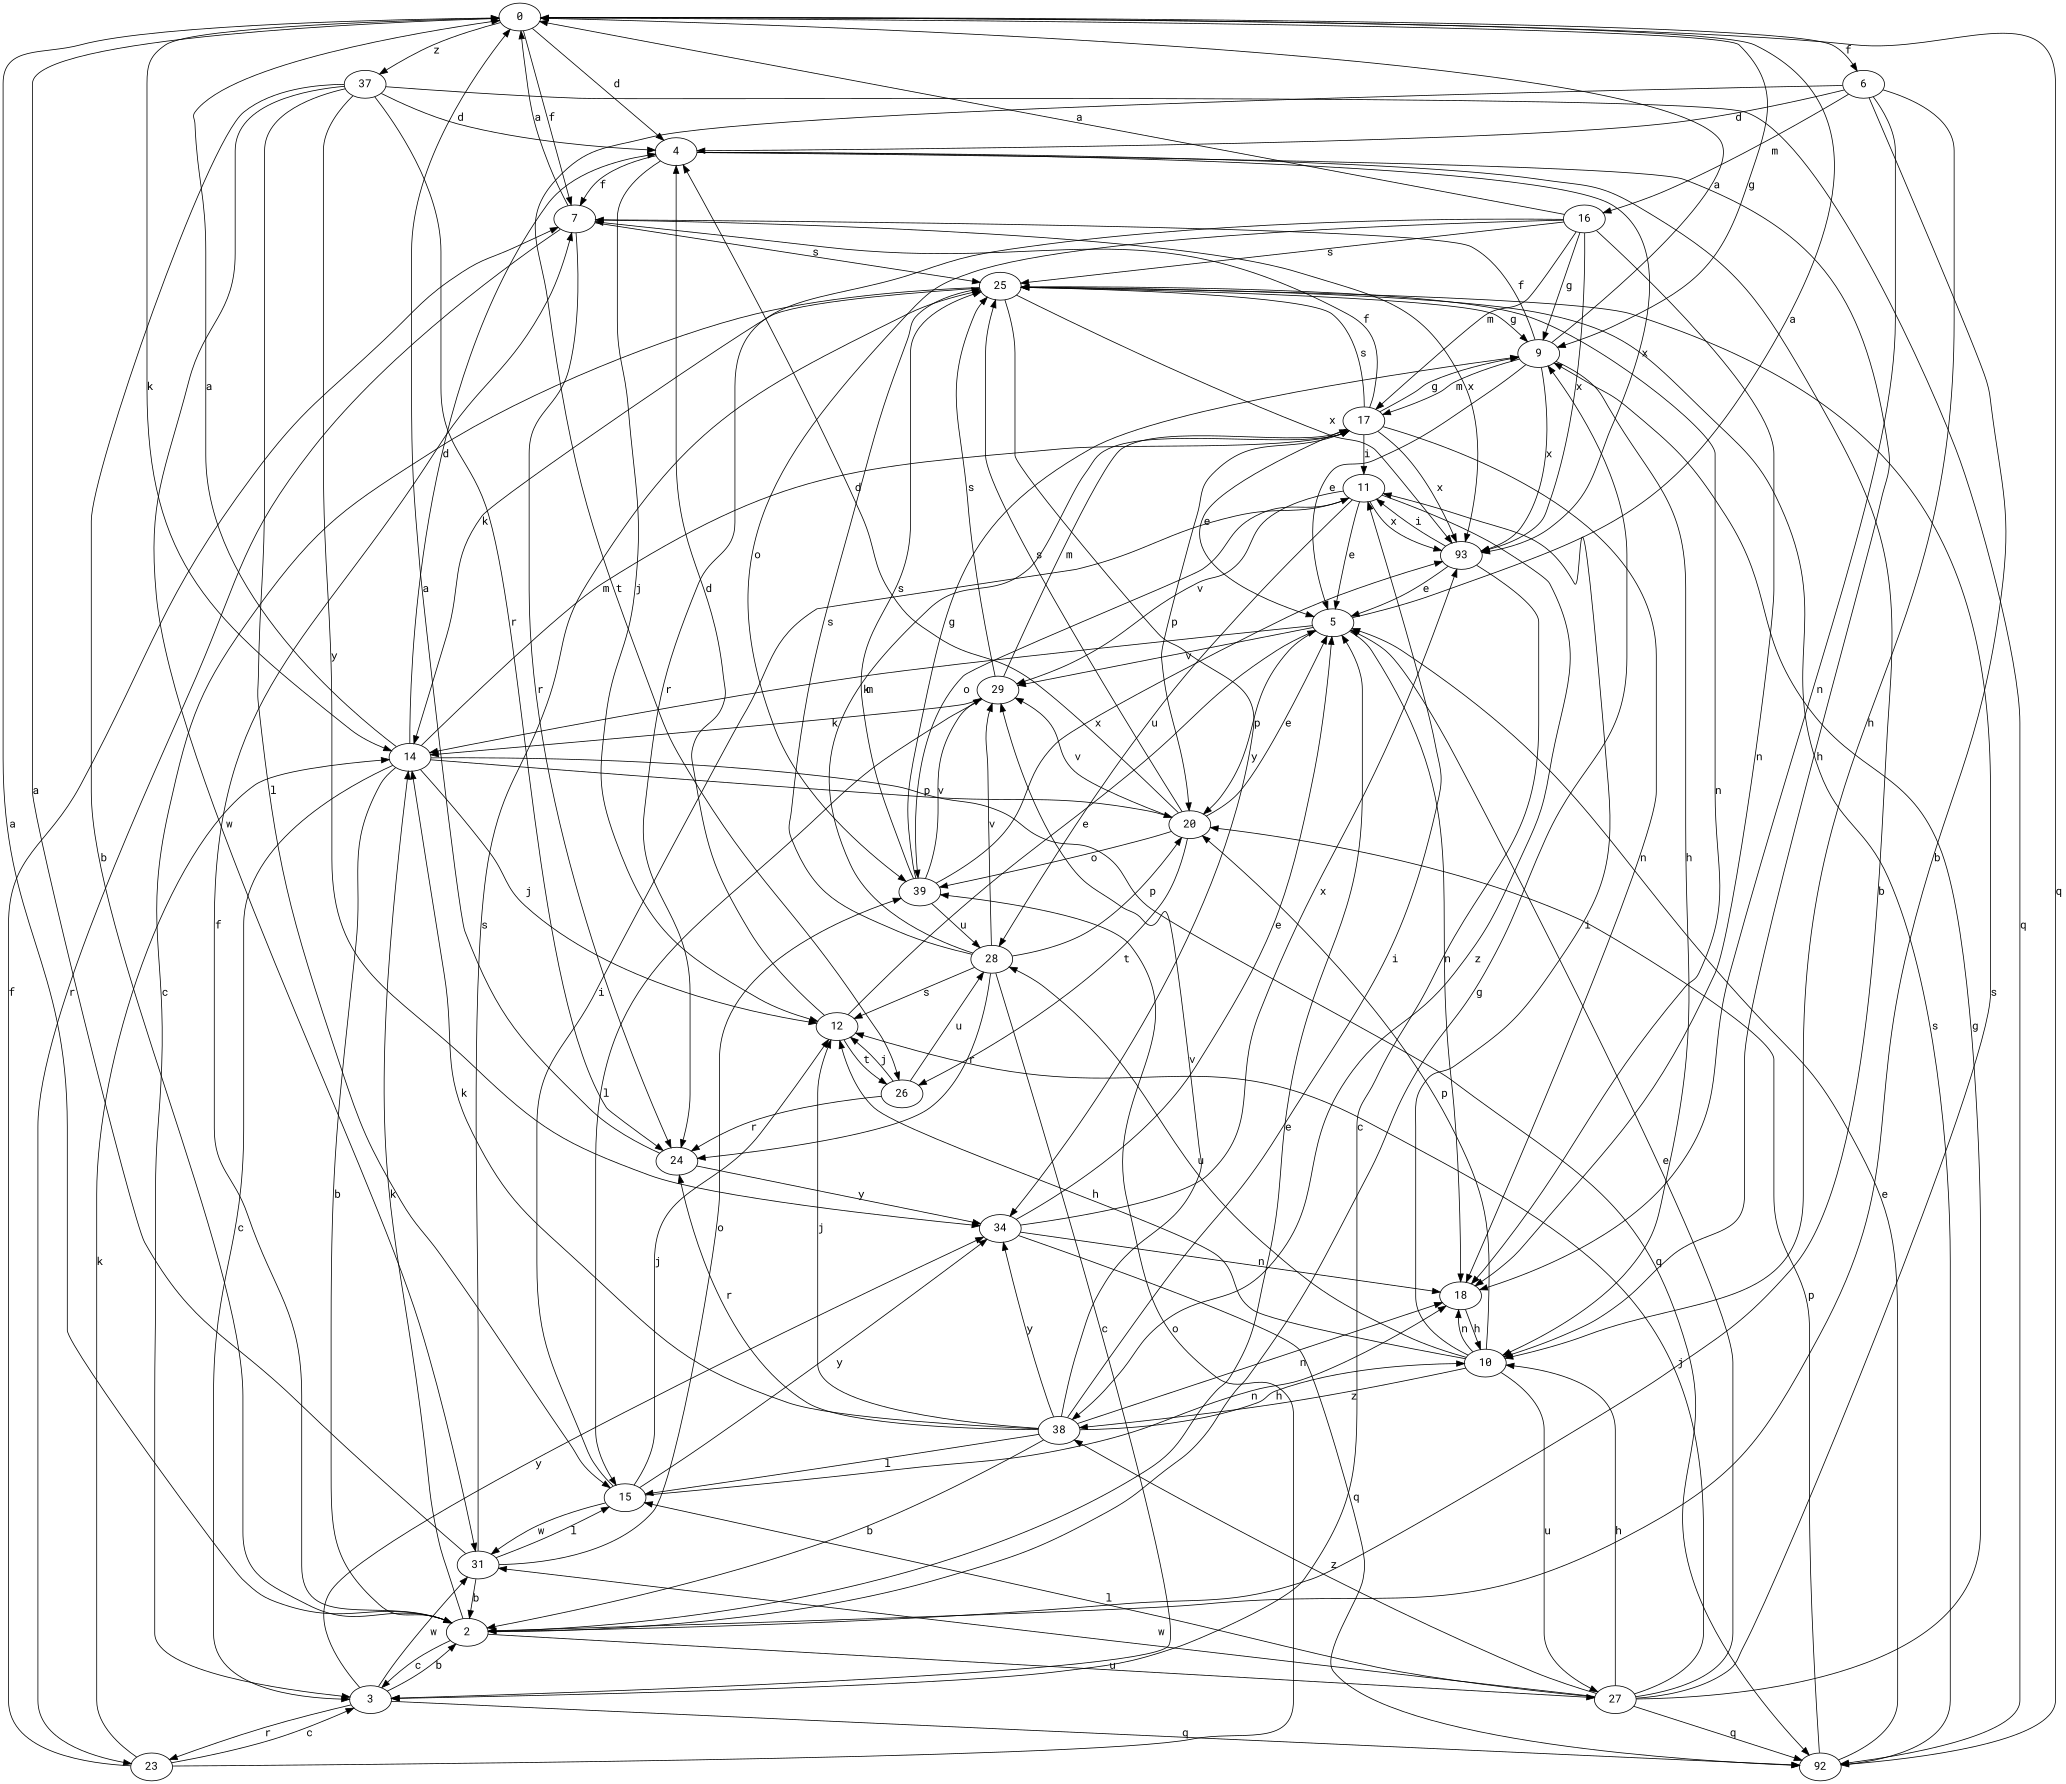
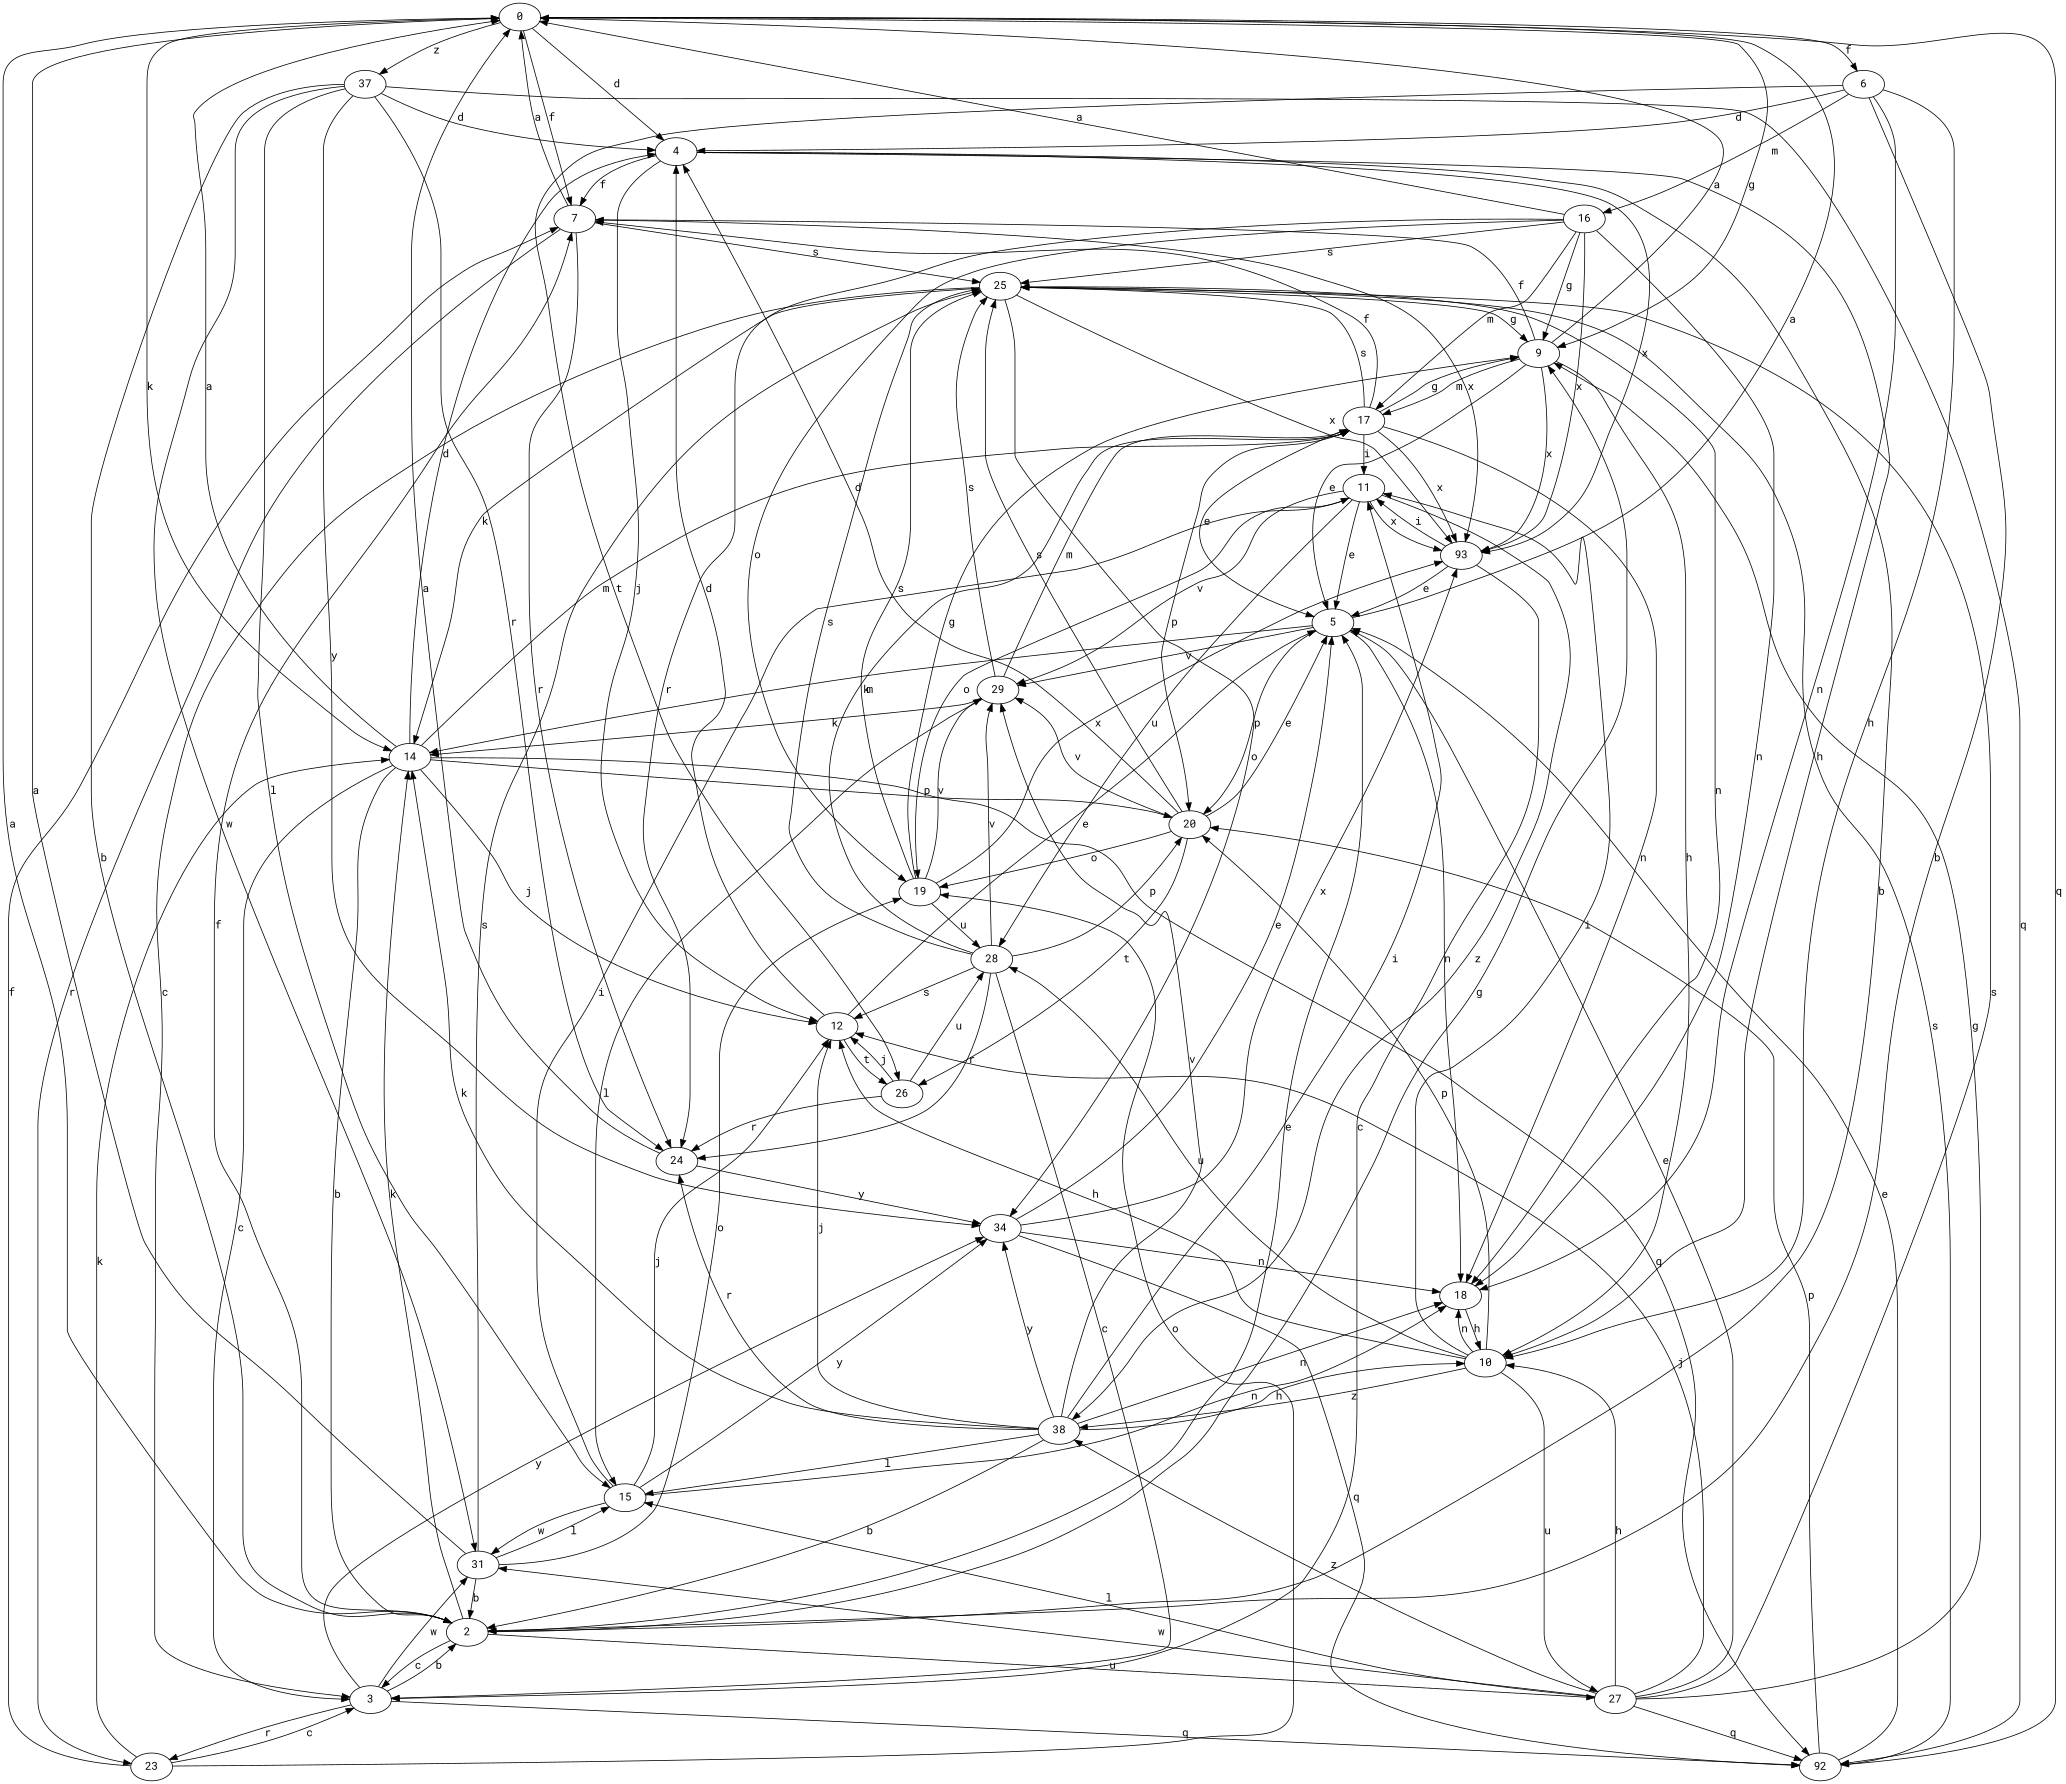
edge "25" -> "34": label "y" -> "o"
node "39": label "39" -> "19"
